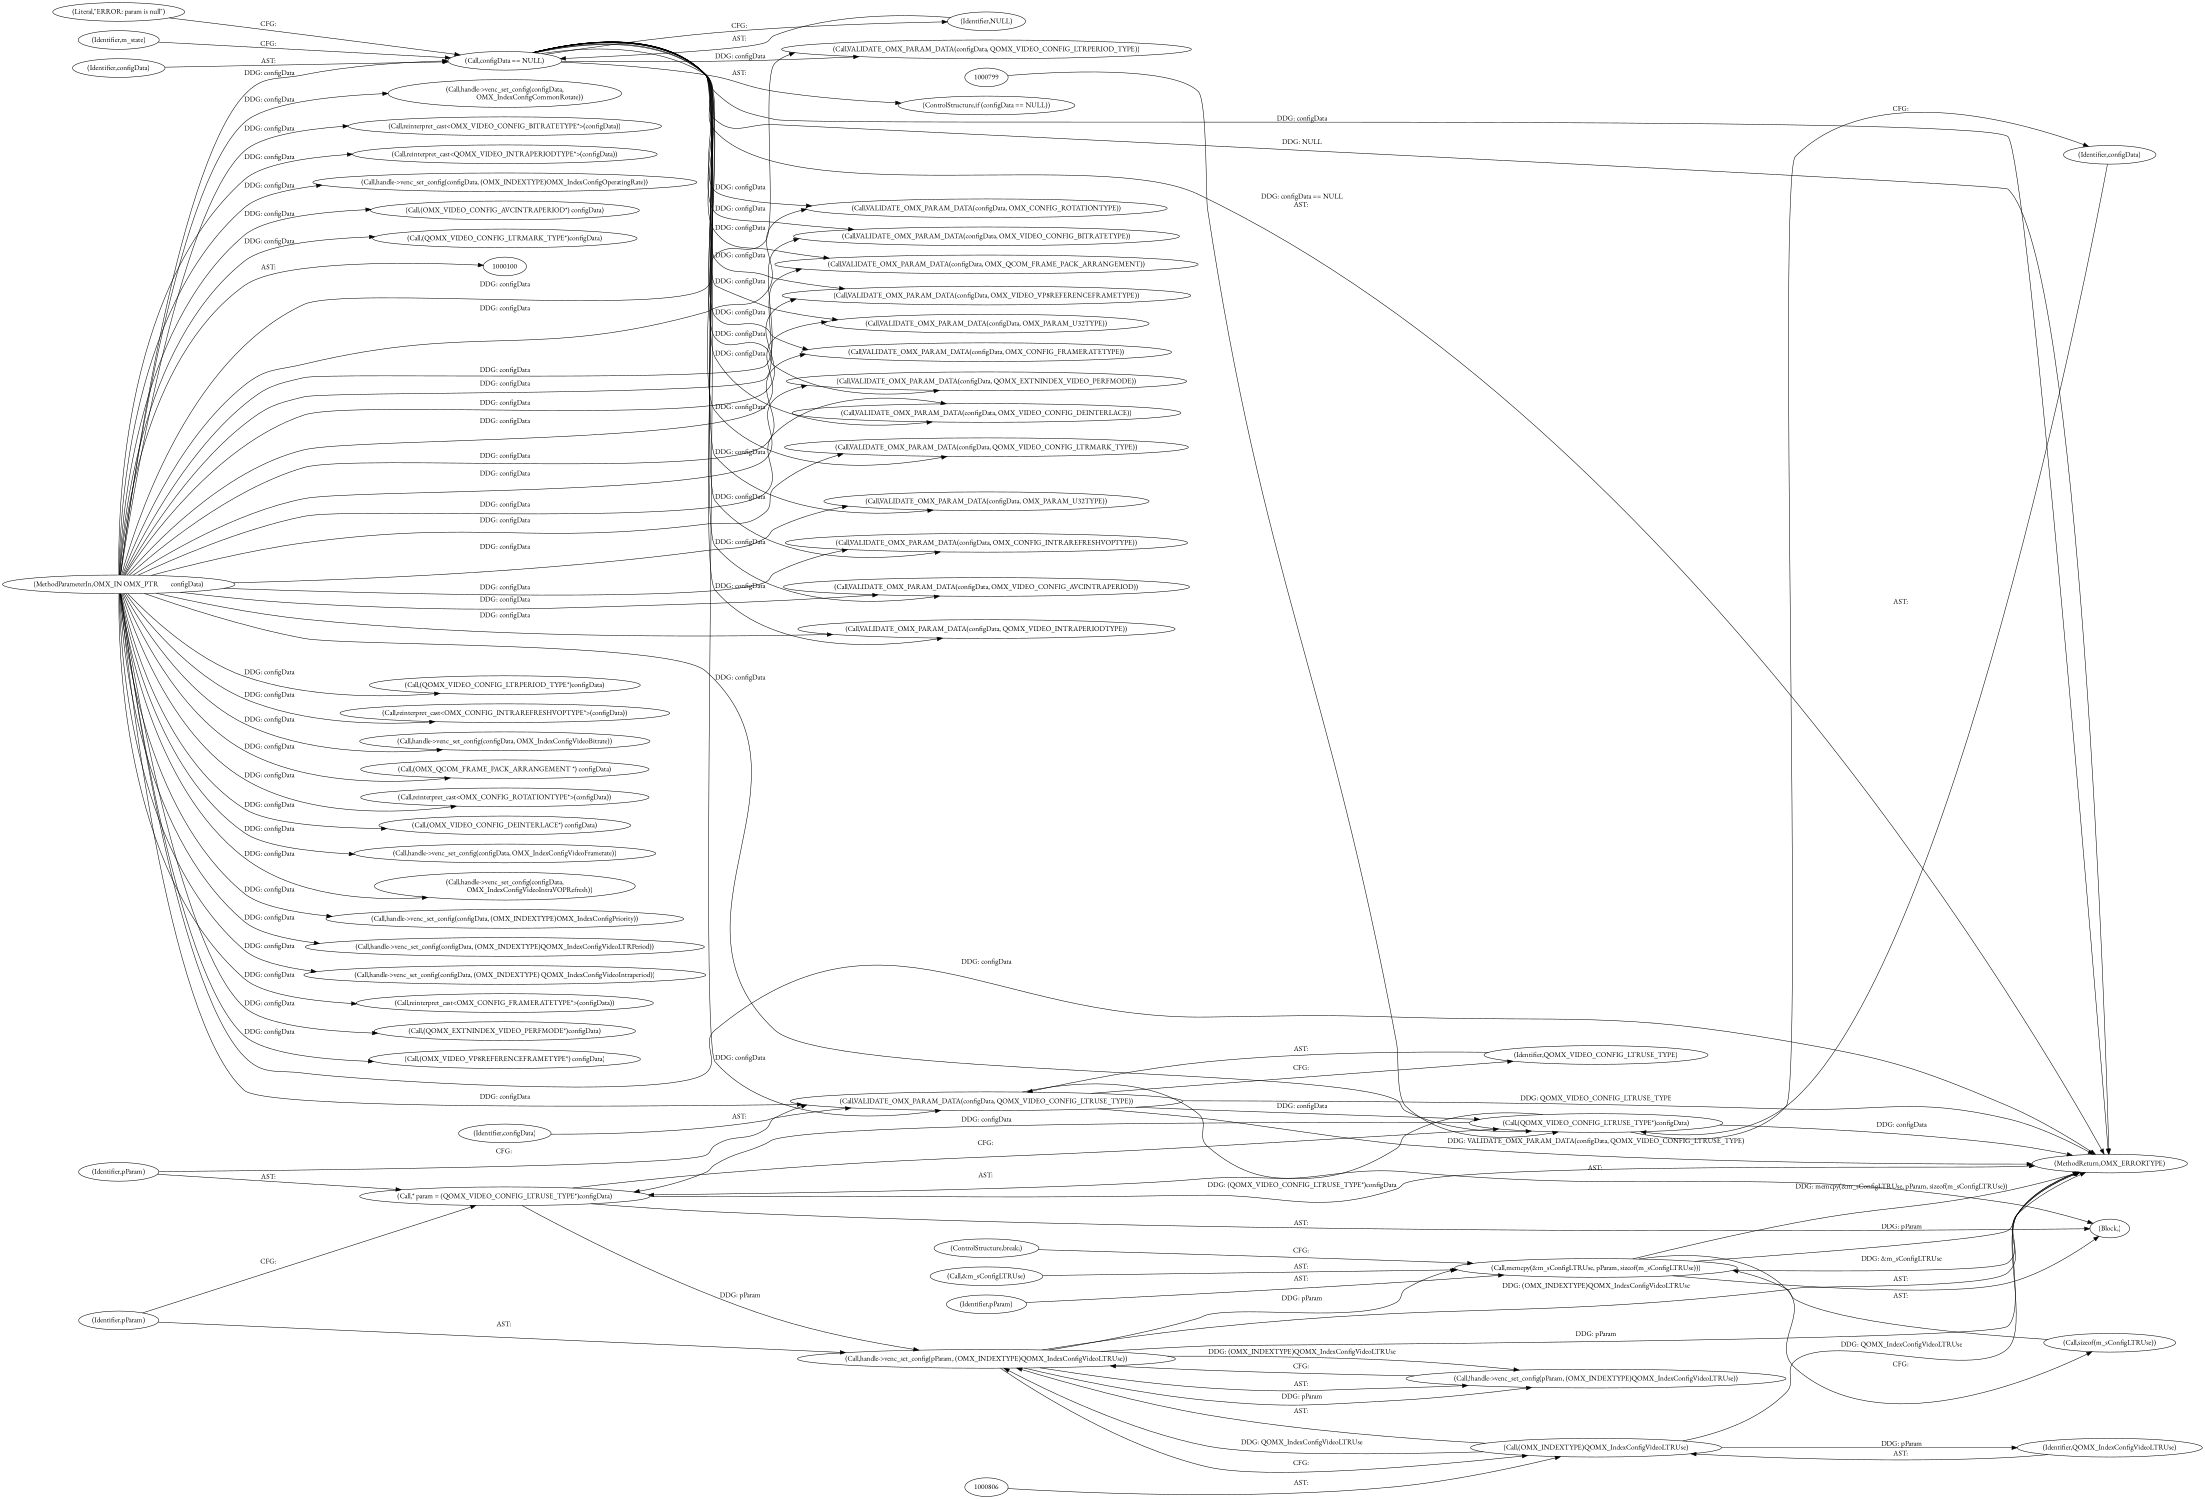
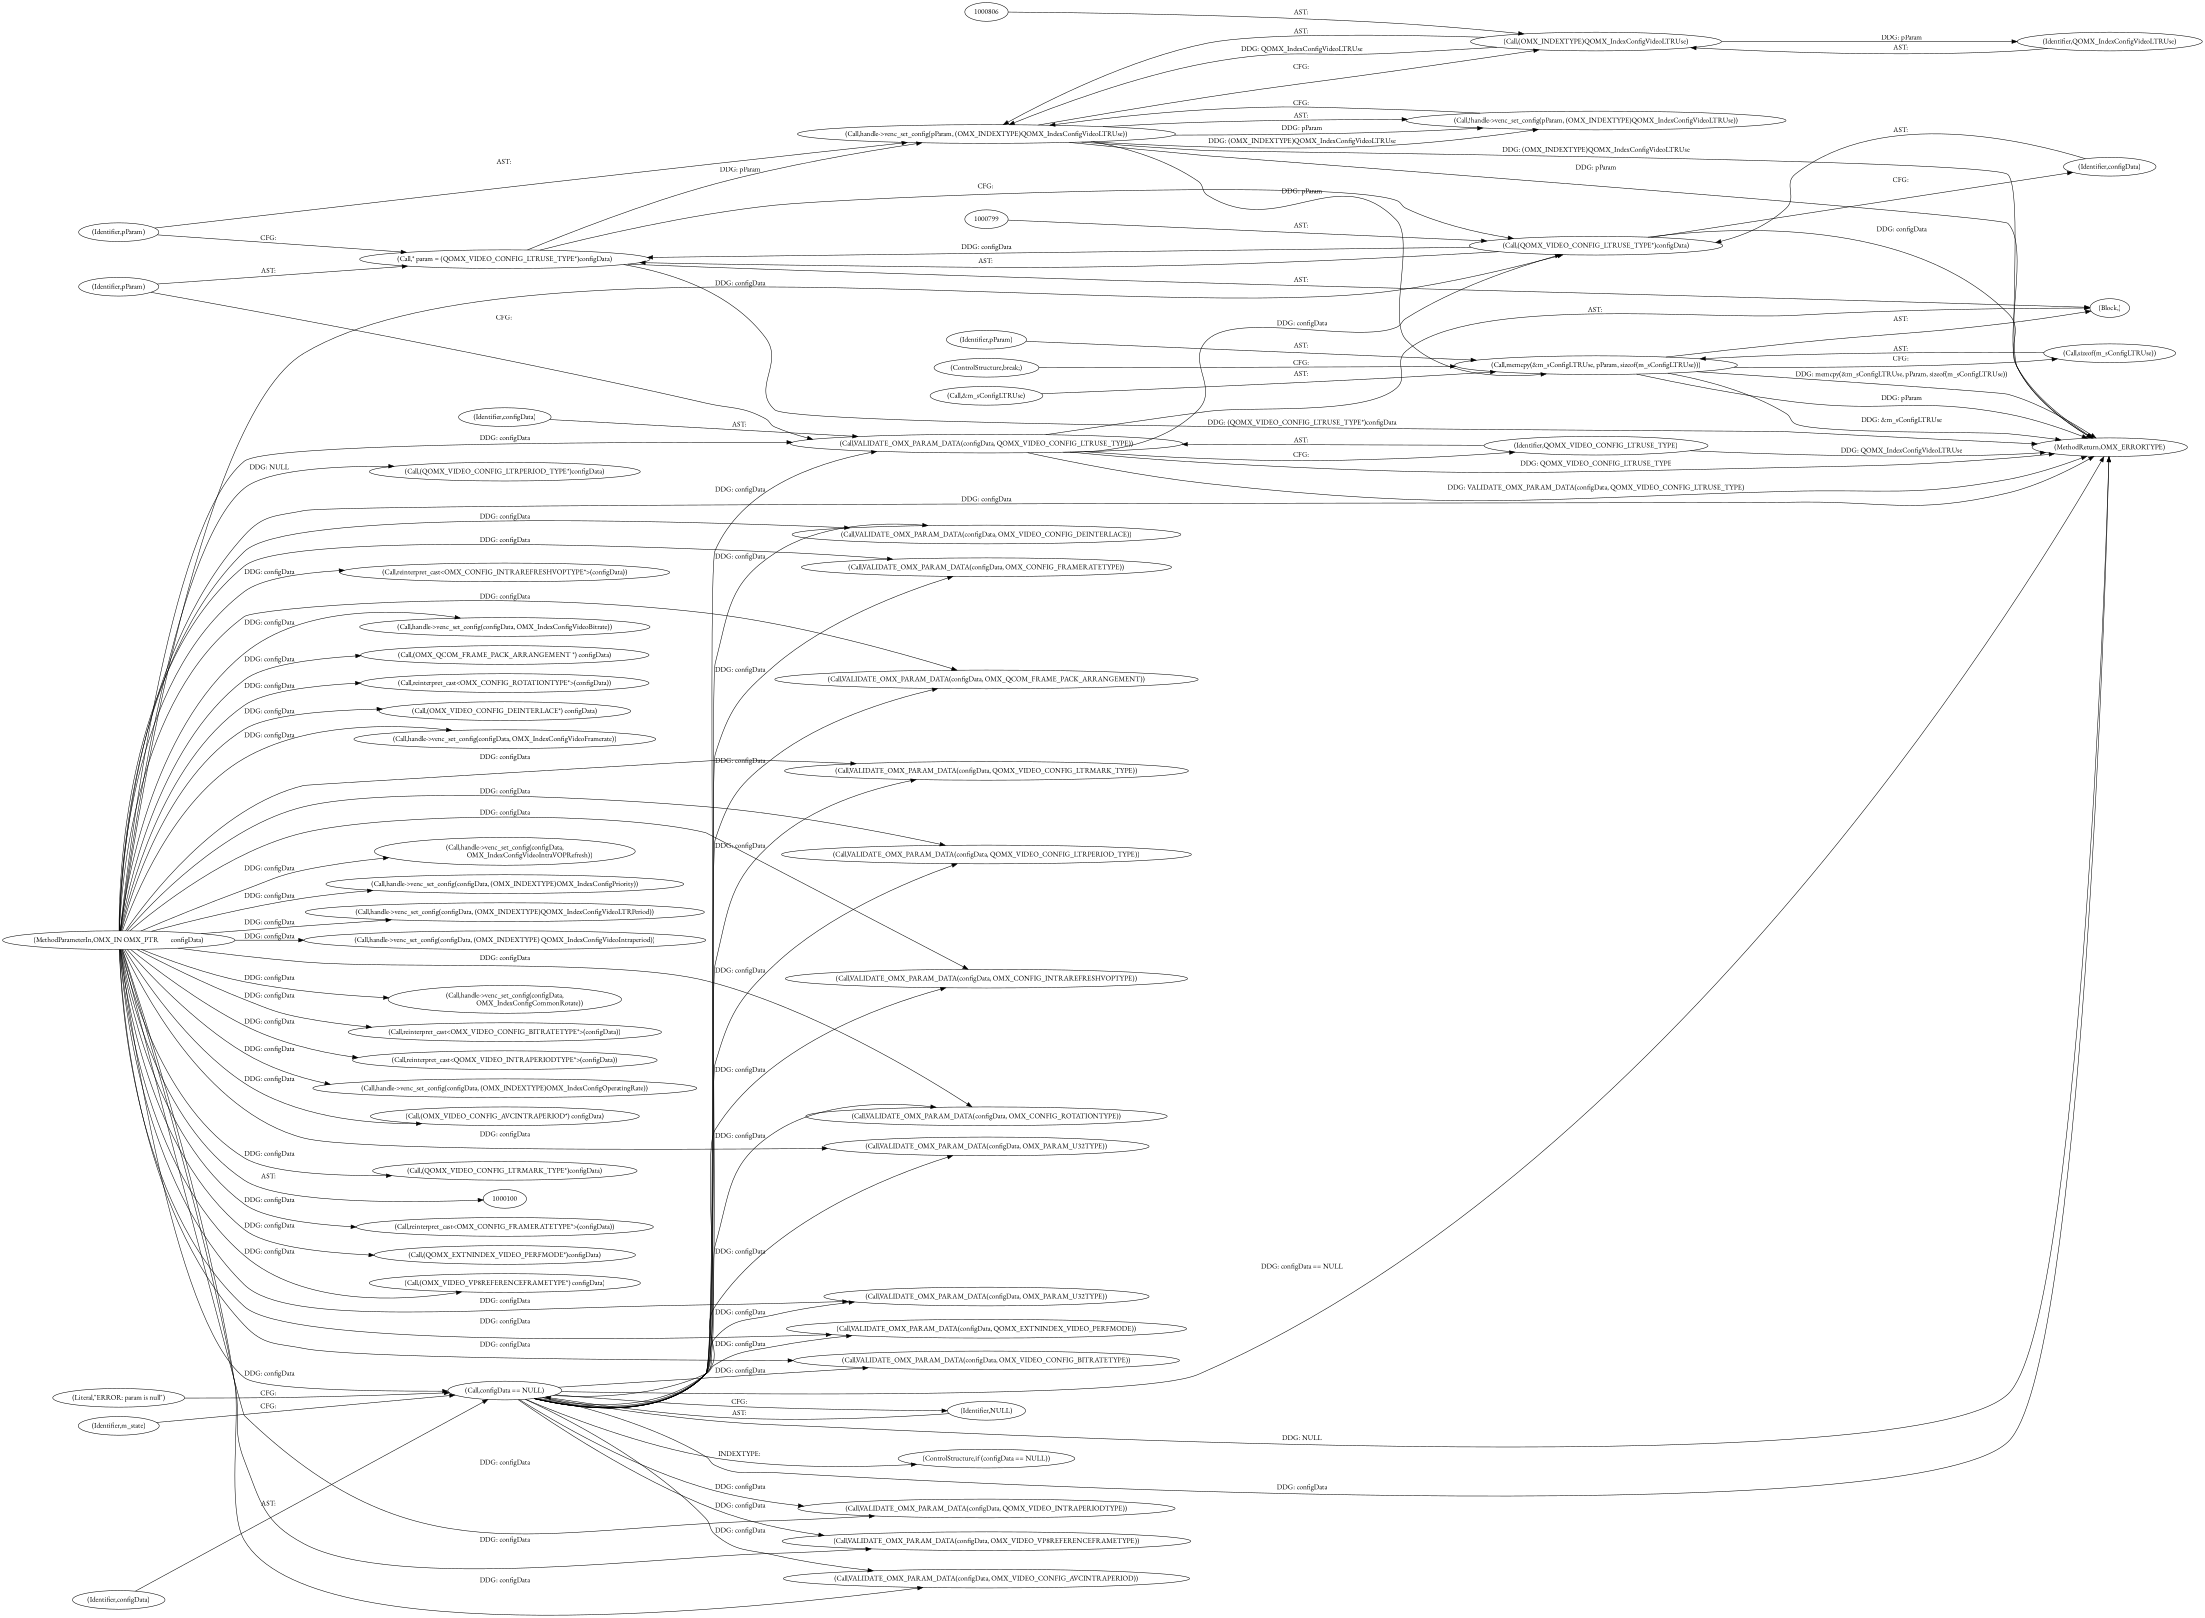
edge "(Call,configData == NULL)" -> "(ControlStructure,if (configData == NULL))": label "AST: " -> "INDEXTYPE: "
edge "(MethodParameterIn,OMX_IN OMX_PTR        configData)" -> "(Call,(QOMX_VIDEO_CONFIG_LTRPERIOD_TYPE*)configData)": label "DDG: configData" -> "DDG: NULL"
edge "(Call,(OMX_INDEXTYPE)QOMX_IndexConfigVideoLTRUse)" -> "(MethodReturn,OMX_ERRORTYPE)": now "(Identifier,QOMX_VIDEO_CONFIG_LTRUSE_TYPE)" -> "(MethodReturn,OMX_ERRORTYPE)"
